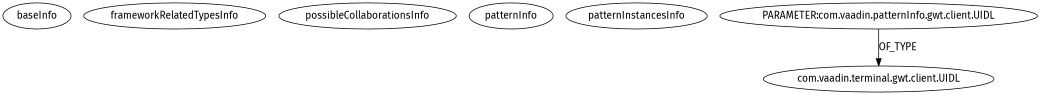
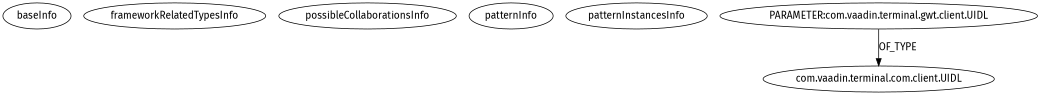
node "PARAMETER:com.vaadin.patternInfo.gwt.client.UIDL": label "PARAMETER:com.vaadin.patternInfo.gwt.client.UIDL" -> "PARAMETER:com.vaadin.terminal.gwt.client.UIDL"
node "com.vaadin.terminal.gwt.client.UIDL": label "com.vaadin.terminal.gwt.client.UIDL" -> "com.vaadin.terminal.com.client.UIDL"
